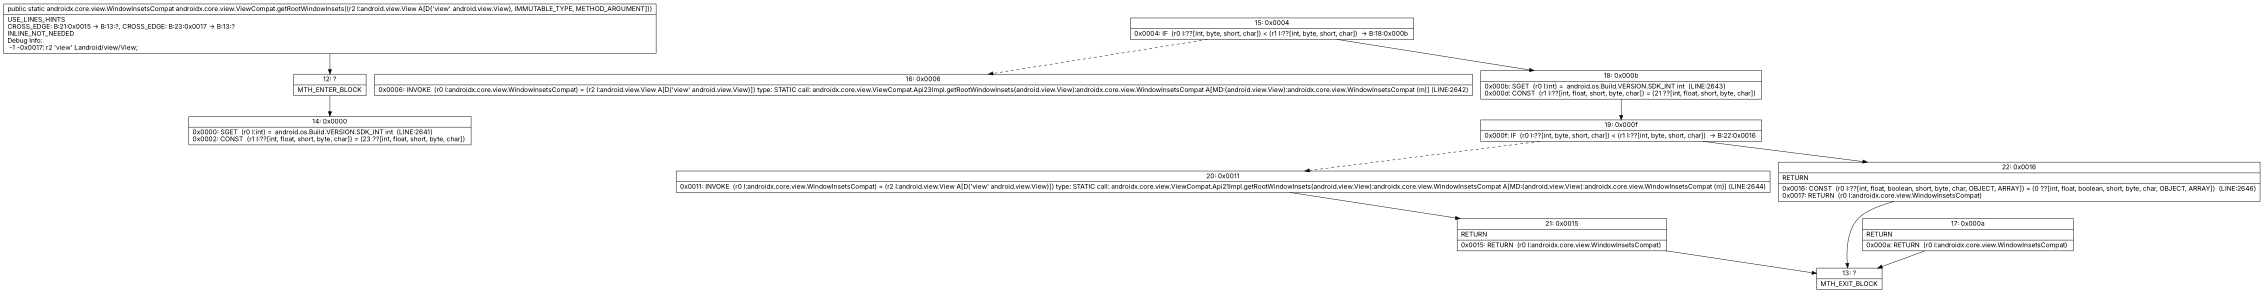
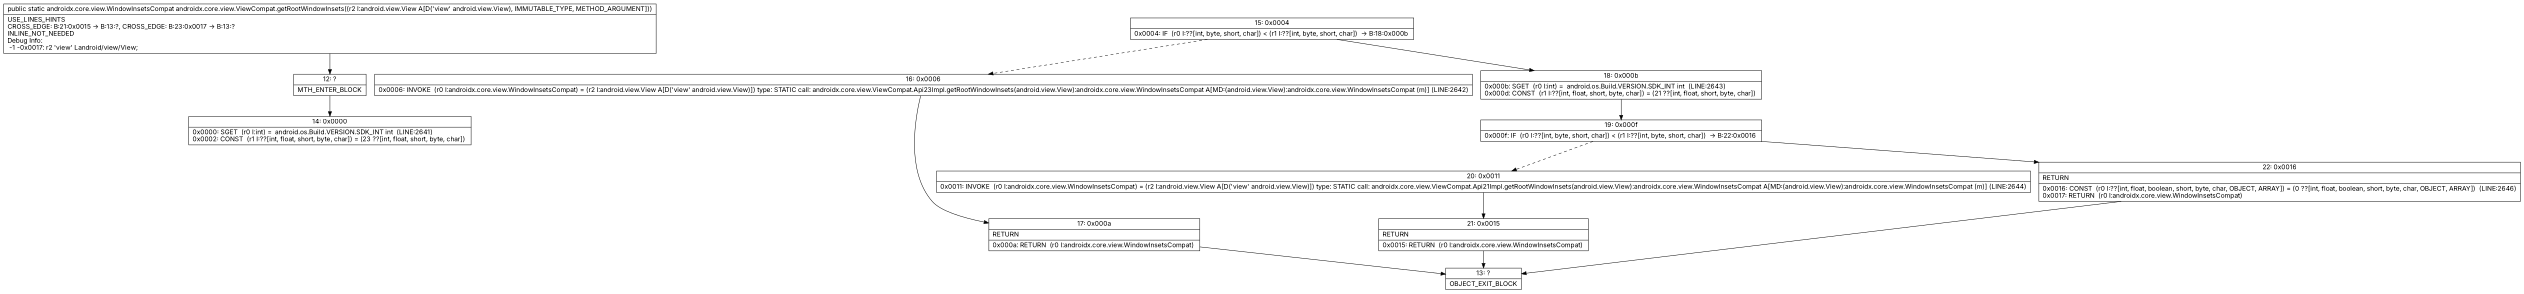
edge "16: 0x0006" -> "17: 0x000a": added
node "13: ?": text "MTH_EXIT_BLOCK" -> "OBJECT_EXIT_BLOCK"
